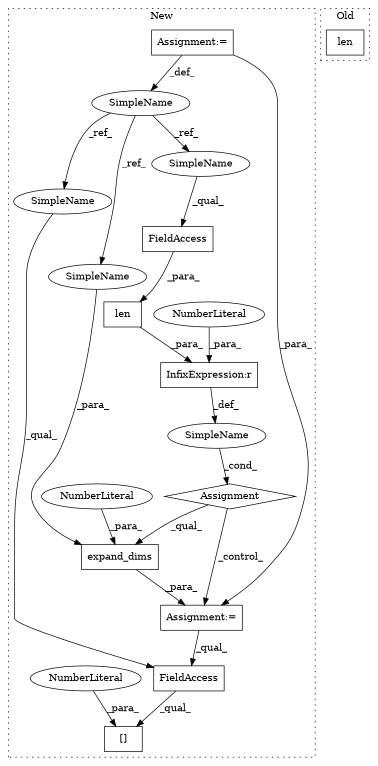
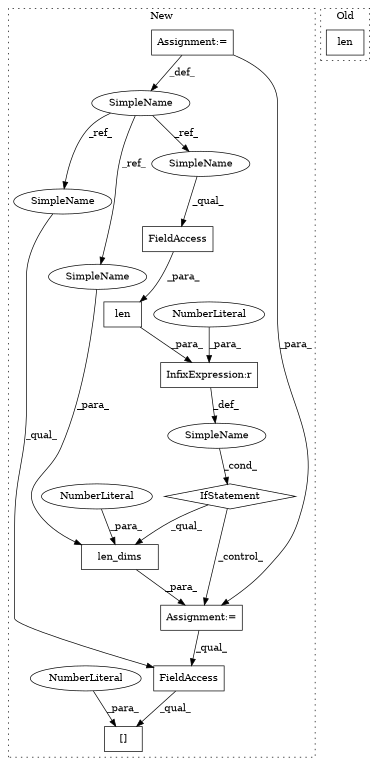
node "Assignment": label "Assignment" -> "IfStatement"
node "expand_dims": label "expand_dims" -> "len_dims"
